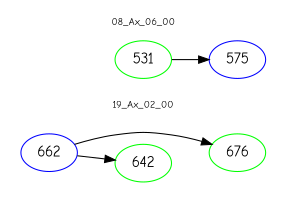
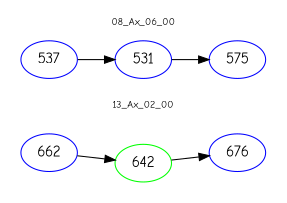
node "537": added
node "531": color green -> blue
cluster "19_Ax_02_00": label "19_Ax_02_00" -> "13_Ax_02_00"
edge "662" -> "676": now "642" -> "676"
node "676": color green -> blue
